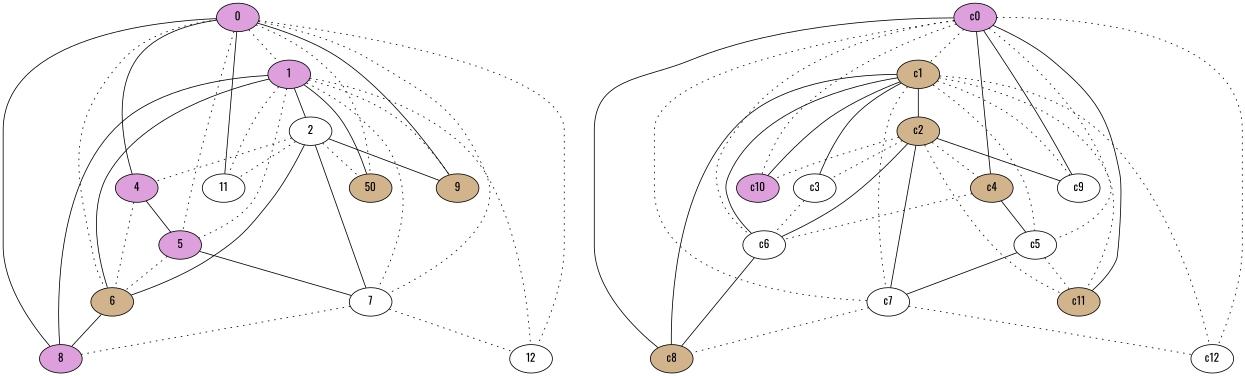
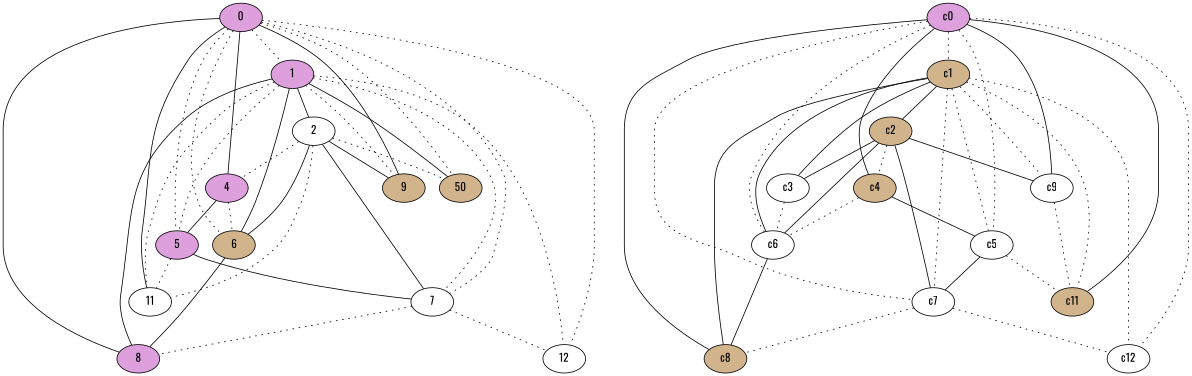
edge "c2" -- "c3": style dotted -> solid
node "c10": removed
edge "c2" -- "c11": now "c9" -- "c11"
edge "5" -- "6": now "5" -- "11"
